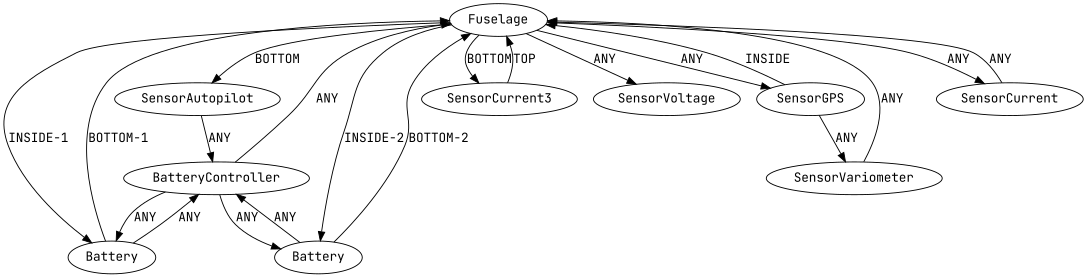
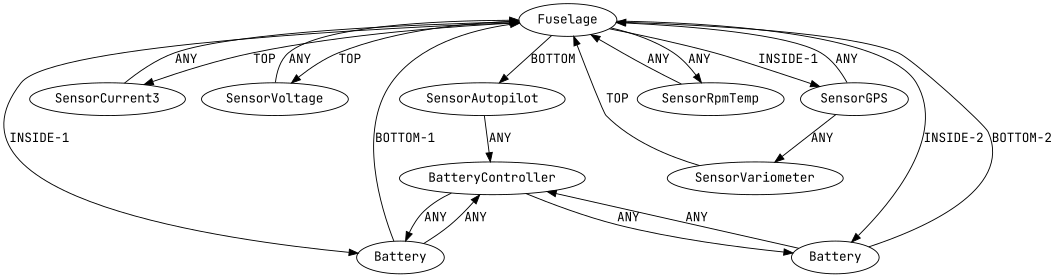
edge "Fuselage" -> "SensorCurrent3": label "BOTTOM" -> "TOP"
edge "SensorCurrent3" -> "Fuselage": label "TOP" -> "ANY"
edge "Fuselage" -> "SensorVoltage": label "ANY" -> "TOP"
edge "Fuselage" -> "SensorGPS": label "ANY" -> "INSIDE-1"
edge "SensorGPS" -> "Fuselage": label "INSIDE" -> "ANY"
edge "BatteryController" -> "Fuselage": now "SensorVoltage" -> "Fuselage"
edge "SensorVariometer" -> "Fuselage": label "ANY" -> "TOP"
node "SensorCurrent": label "SensorCurrent" -> "SensorRpmTemp"
